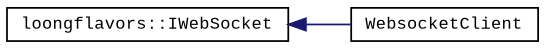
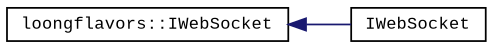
node "WebsocketClient": label "WebsocketClient" -> "IWebSocket"
